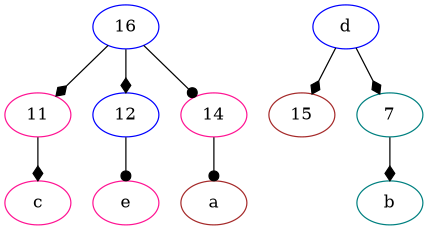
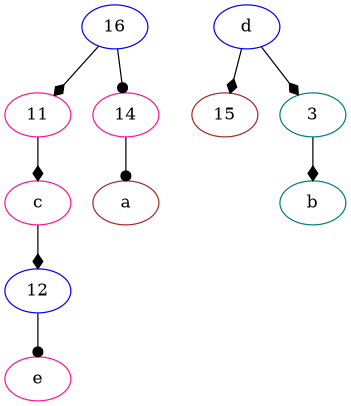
edge "16" -> "12": now "c" -> "12"
node "7": label "7" -> "3"
